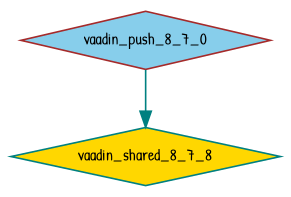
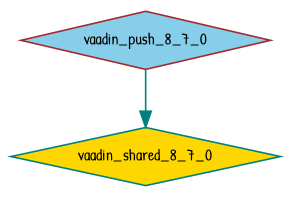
node "vaadin_shared_8_7_8": label "vaadin_shared_8_7_8" -> "vaadin_shared_8_7_0"
